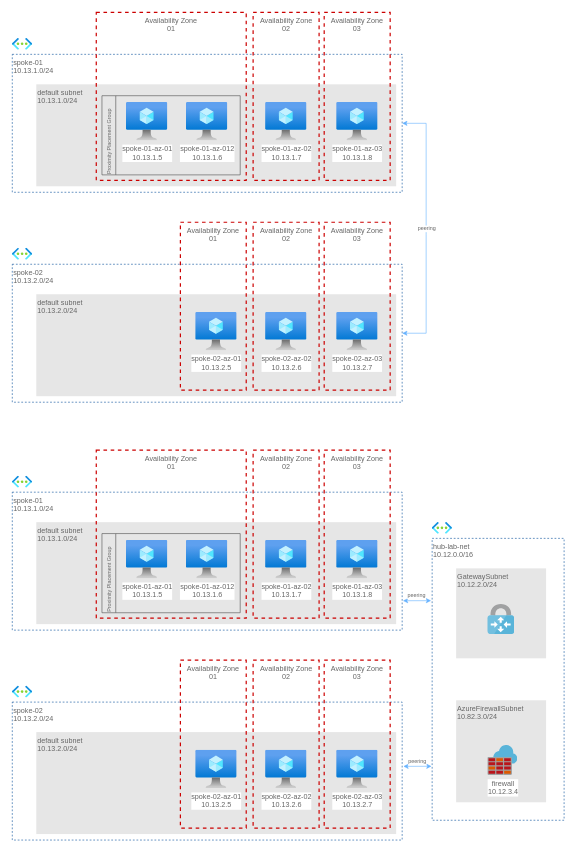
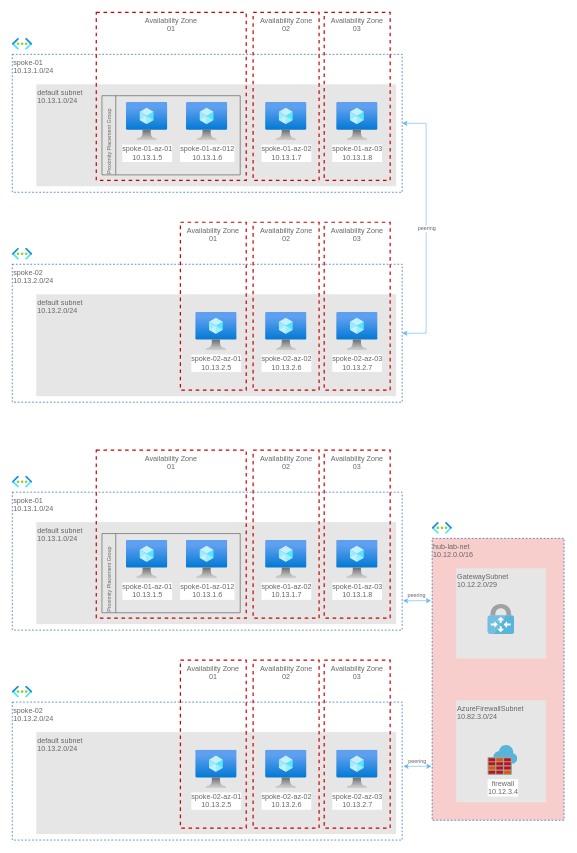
node "GatewaySubnet 10.12.2.0/24": label "GatewaySubnet 10.12.2.0/24" -> "GatewaySubnet 10.12.2.0/29"
node "hub-lab-net 10.12.0.0/16": fillcolor #ffffff -> #f8cecc
